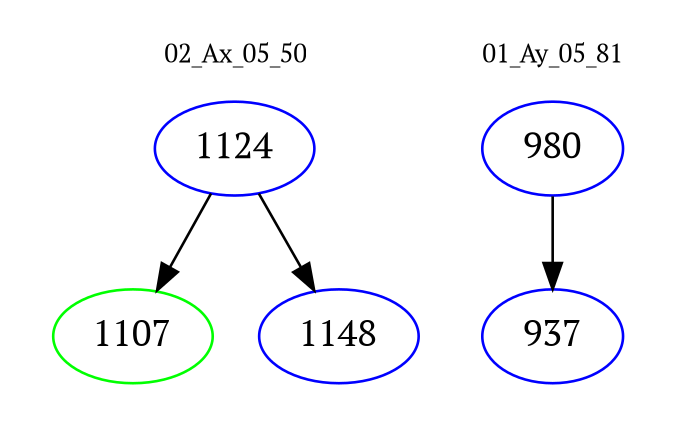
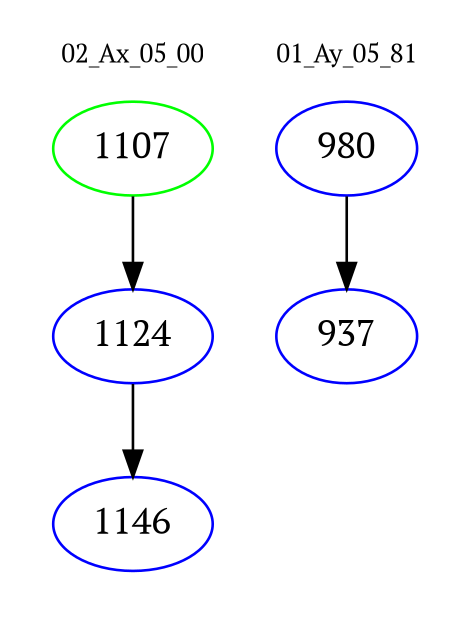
cluster "02_Ax_05_50": label "02_Ax_05_50" -> "02_Ax_05_00"
edge "1124" -> "1107": reversed
node "1148": label "1148" -> "1146"
